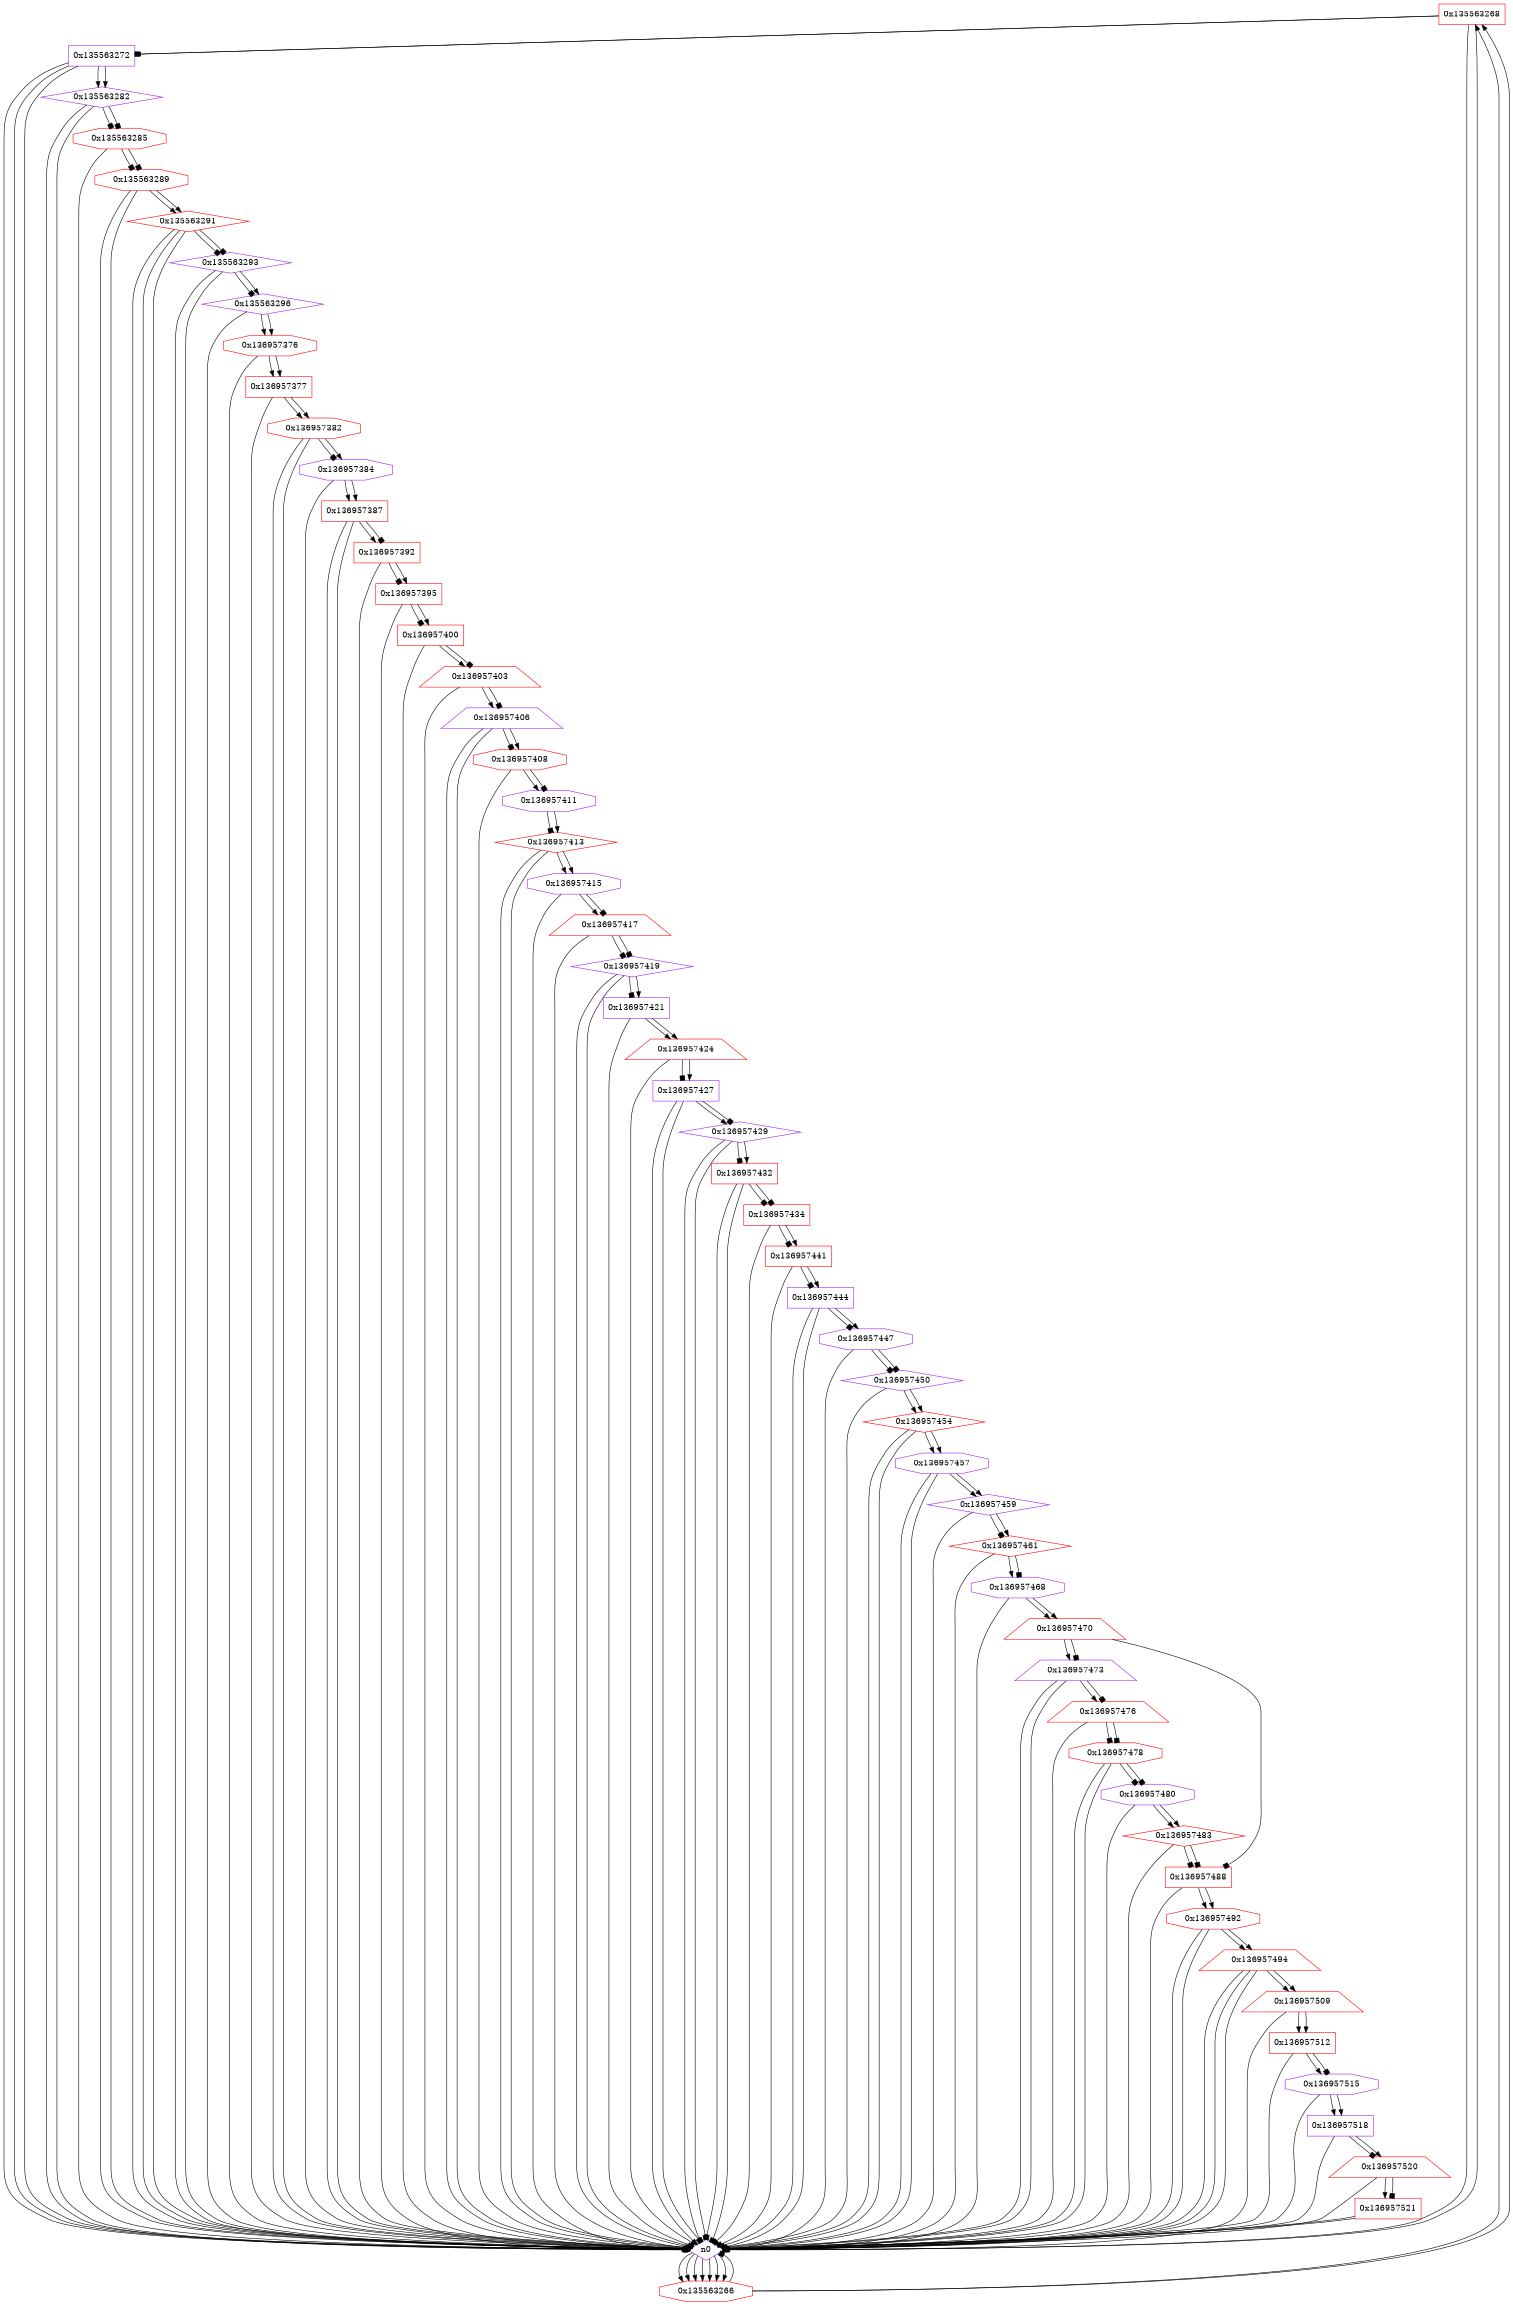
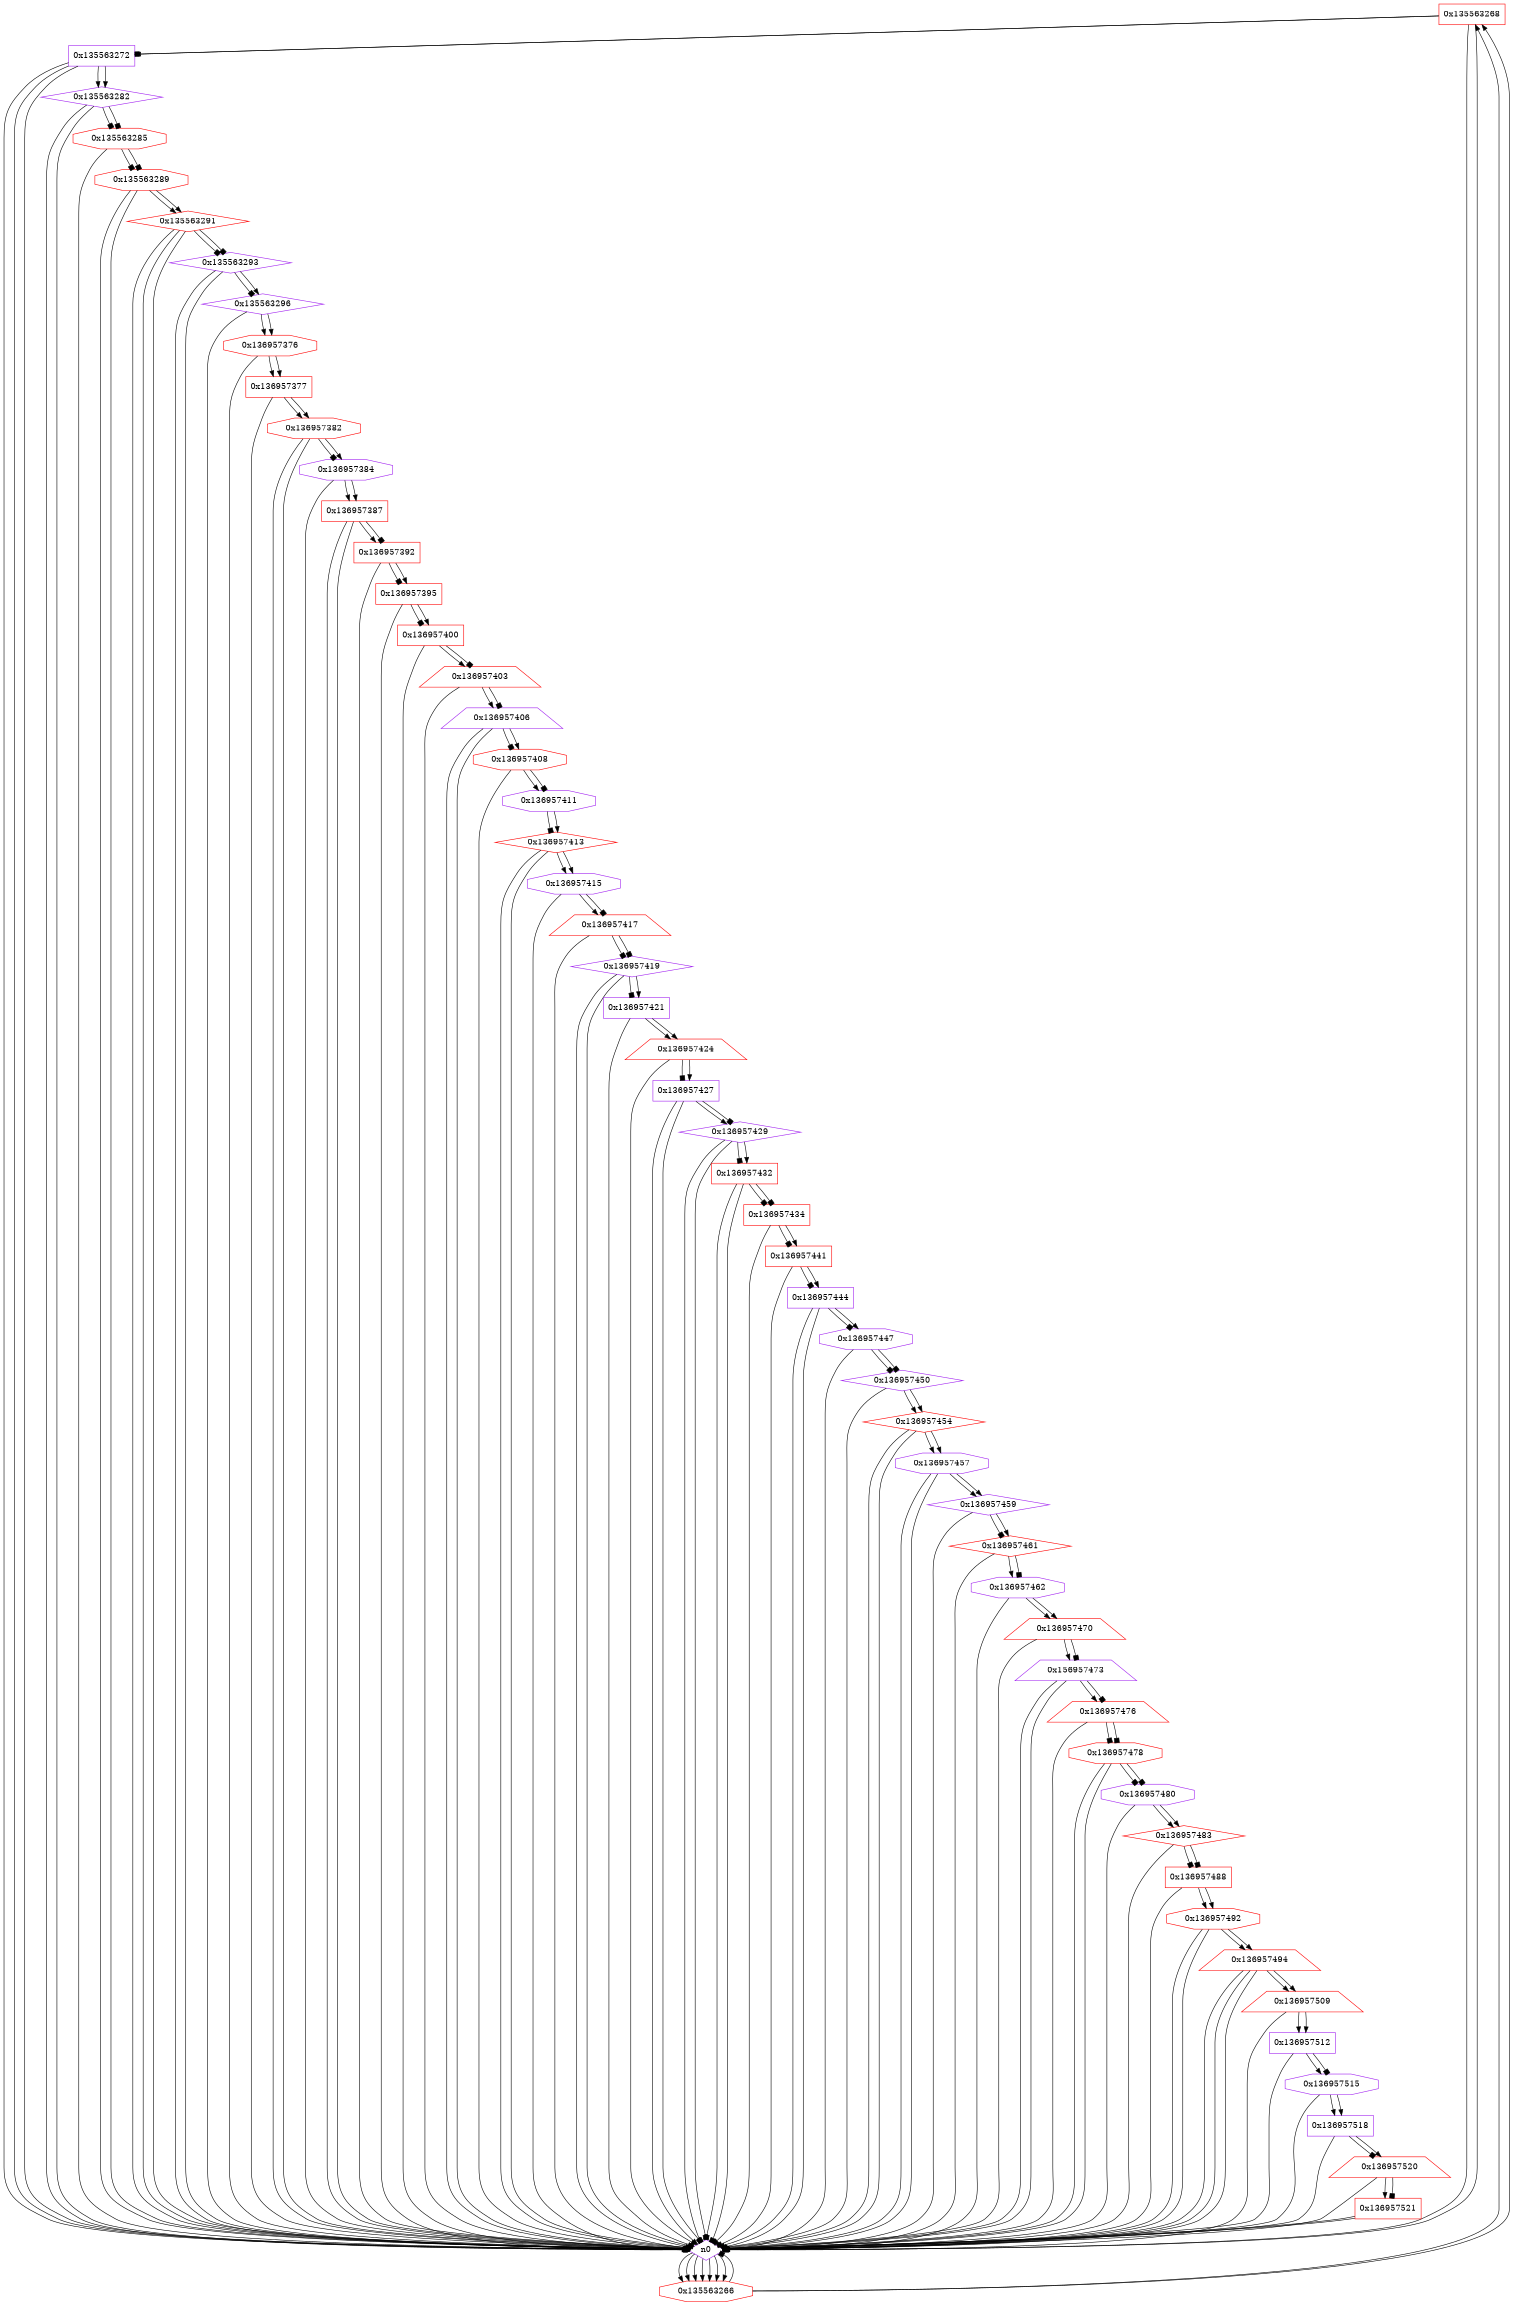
node "0x136957468": label "0x136957468" -> "0x136957462"
node "0x136957473": label "0x136957473" -> "0x156957473"
edge "0x136957470" -> "0x136957488": now "0x136957470" -> "n0"
node "0x136957512": color red -> purple
